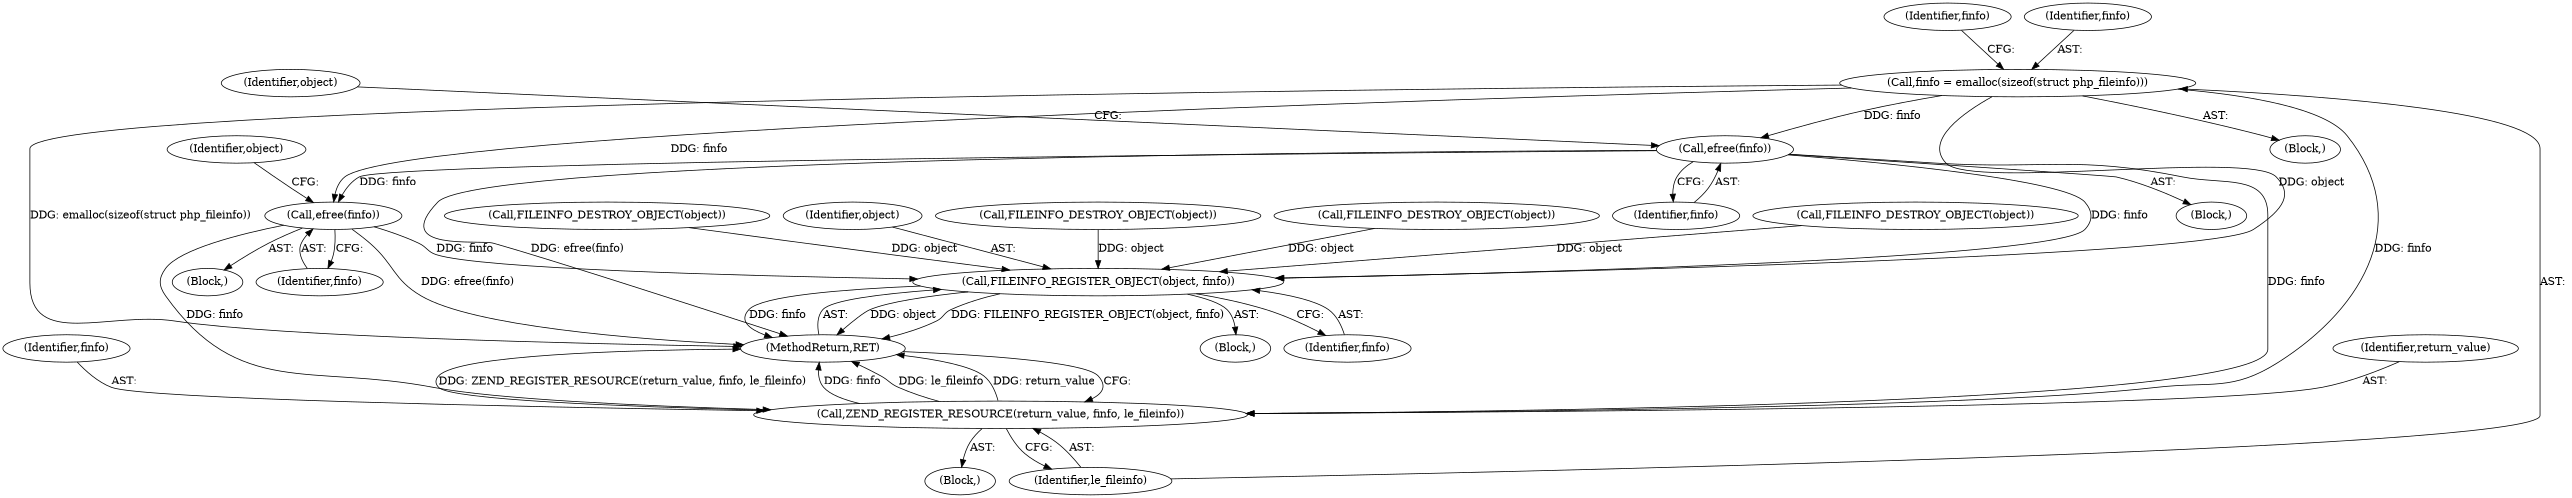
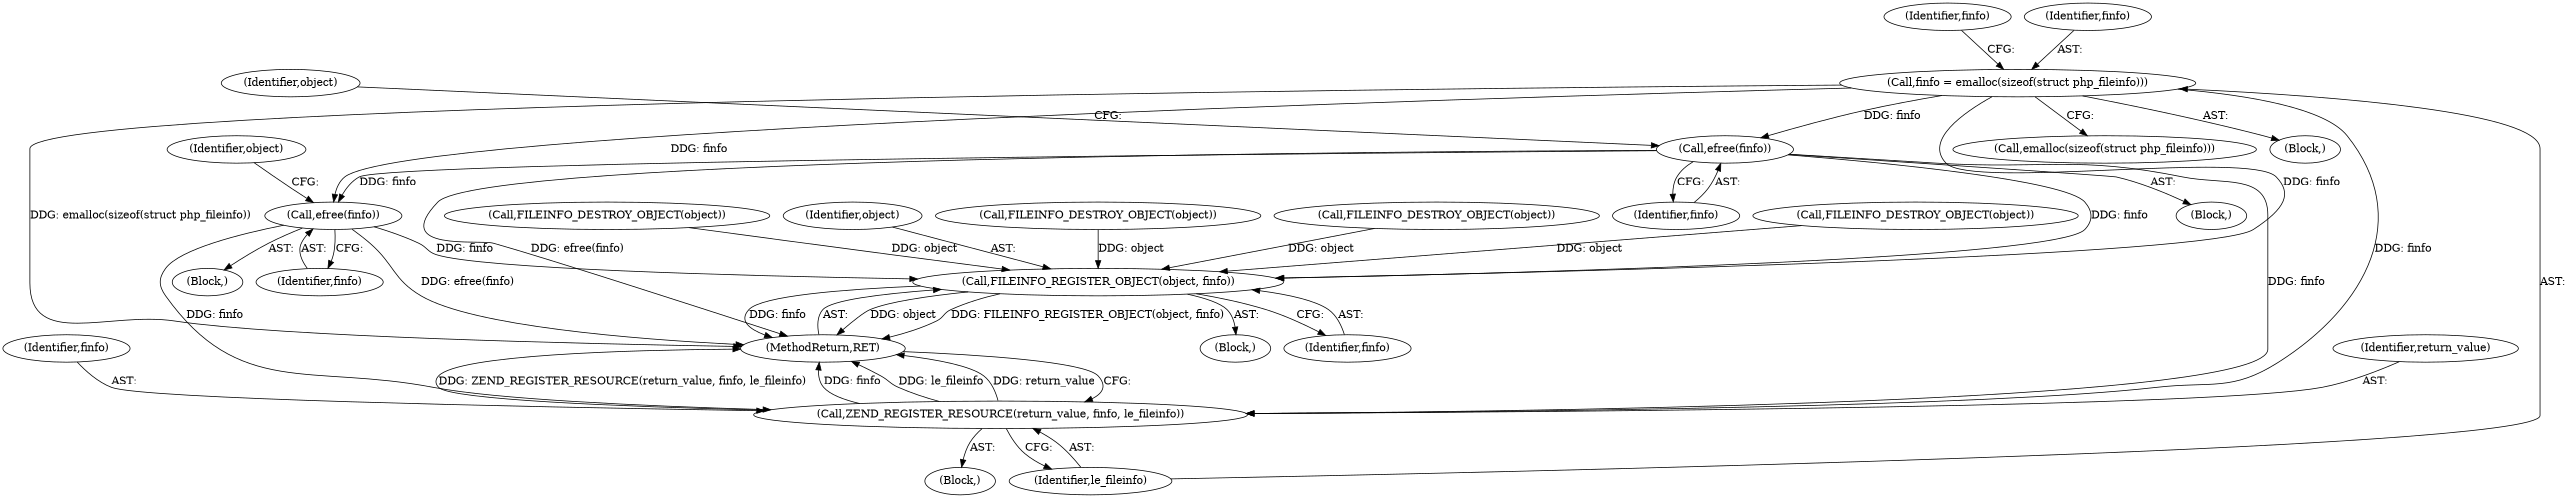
node "(Call,emalloc(sizeof(struct php_fileinfo)))": added
edge "(Call,finfo = emalloc(sizeof(struct php_fileinfo)))" -> "(Call,FILEINFO_REGISTER_OBJECT(object, finfo))": label "DDG: object" -> "DDG: finfo"
